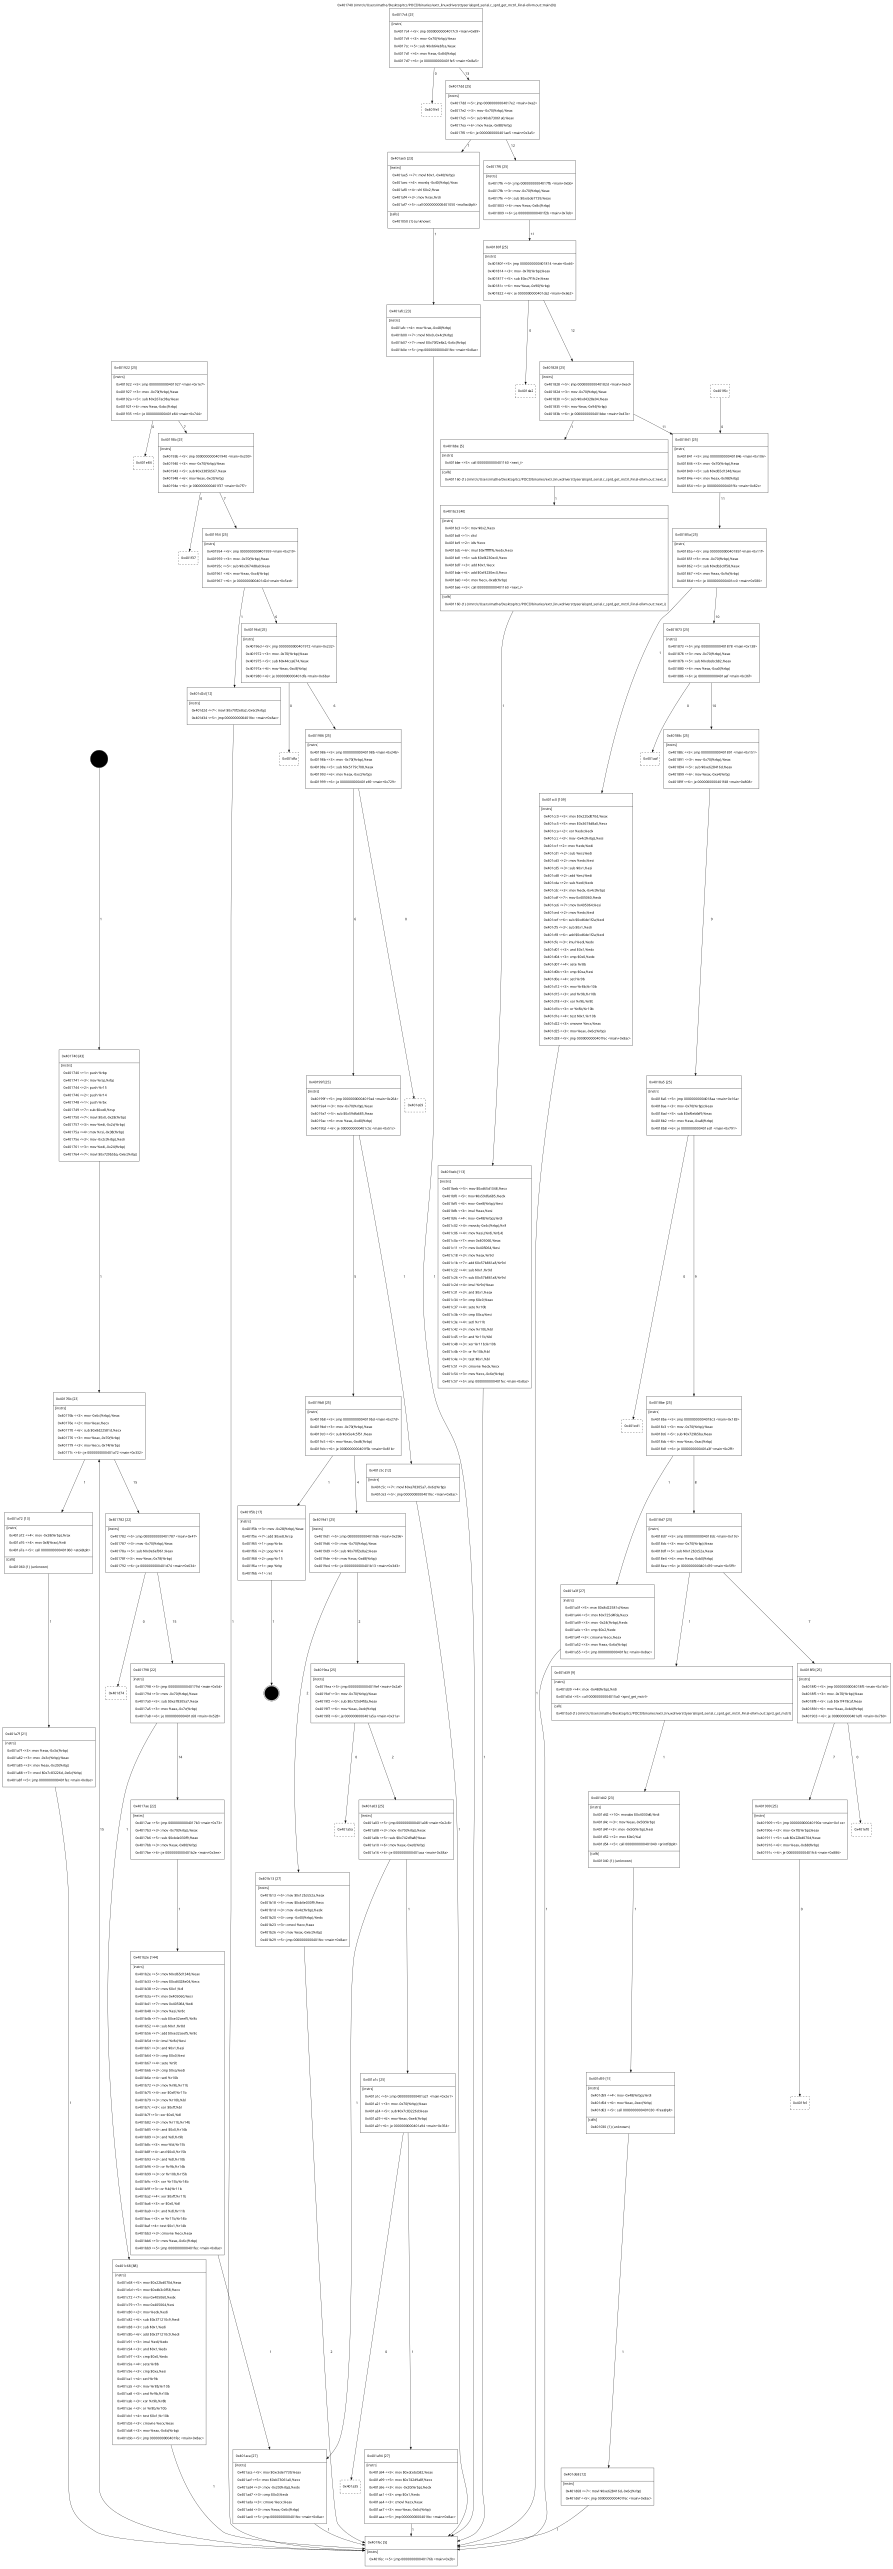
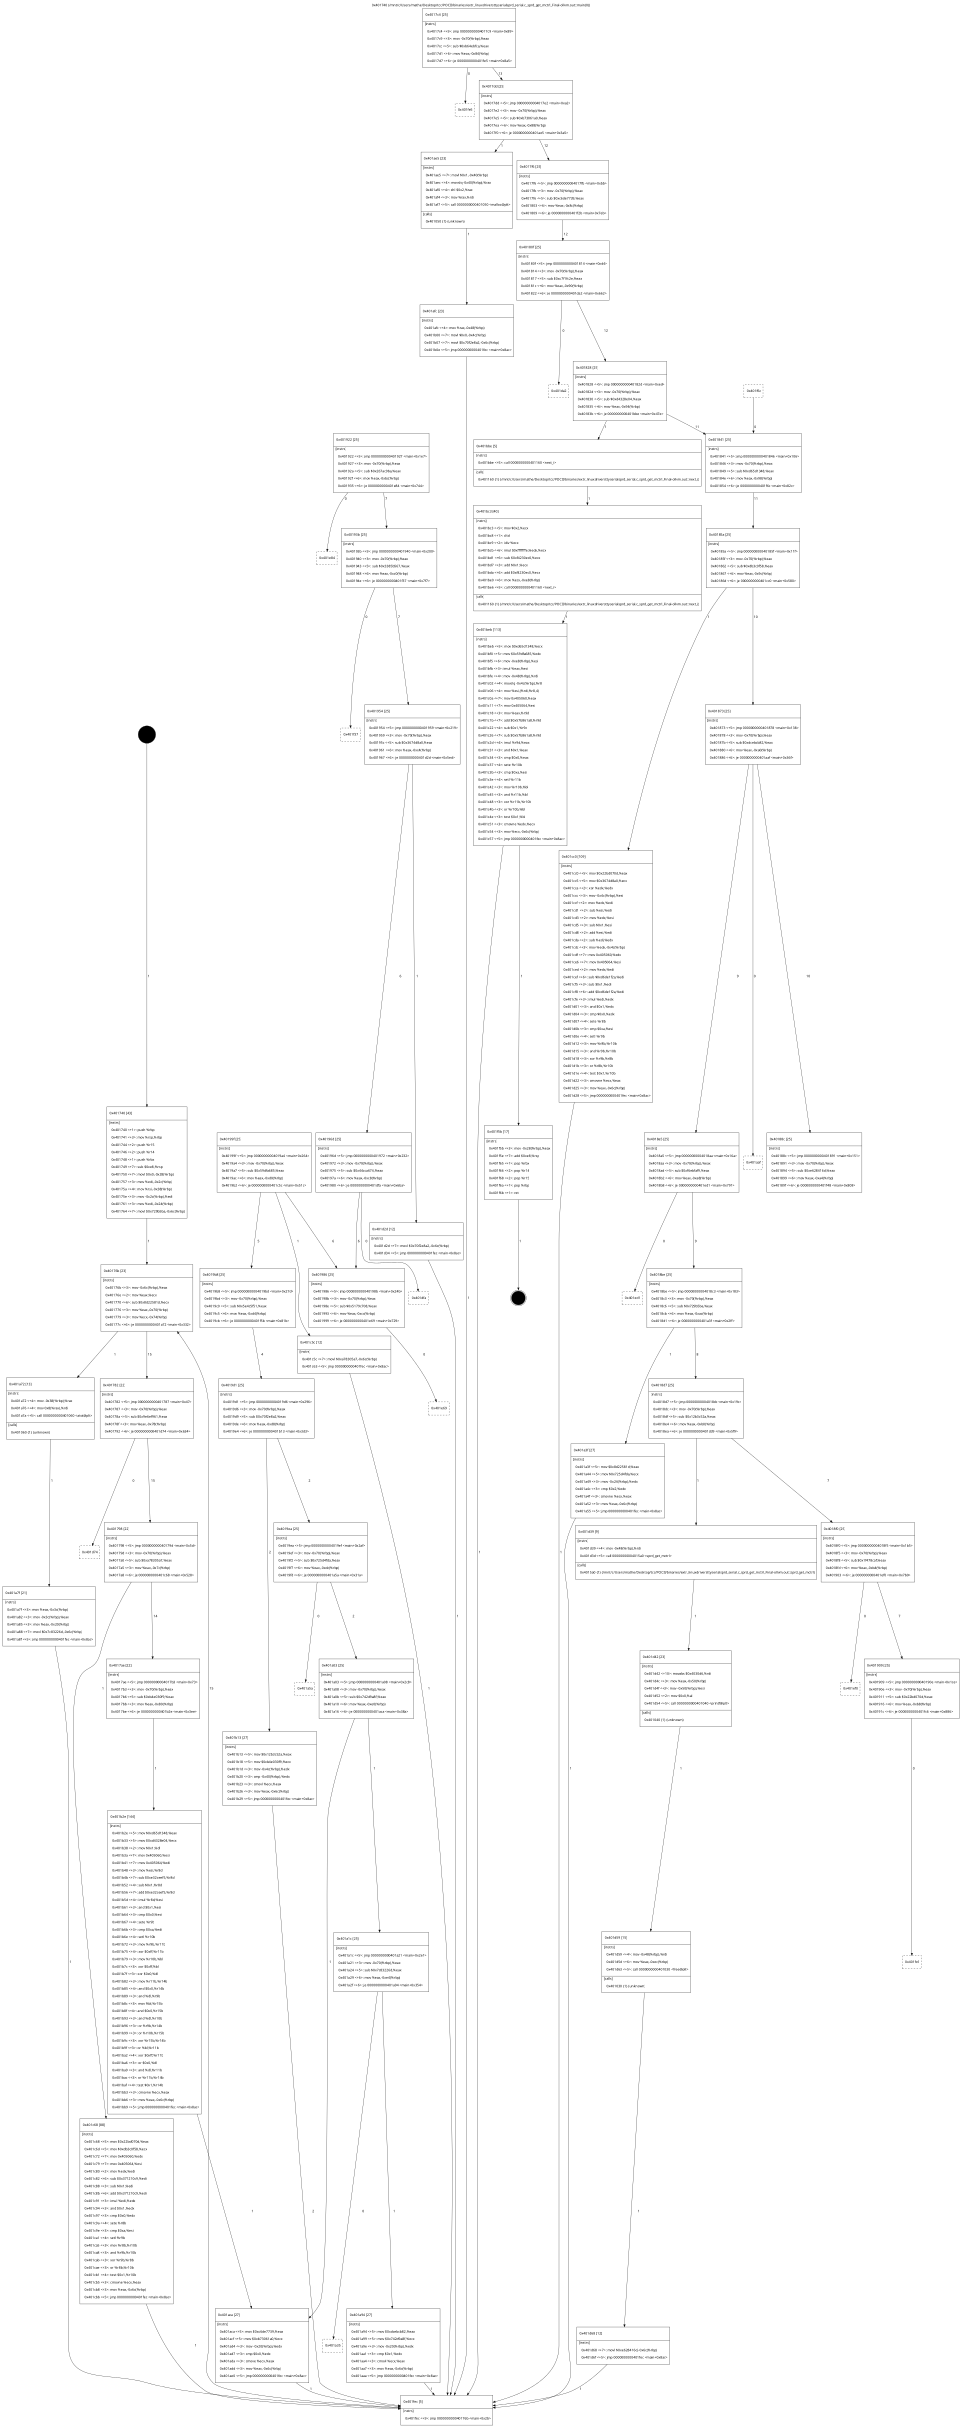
edge "0x401986 [25]" -> "0x40199f [25]": reversed
edge "0x40188c [25]" -> "0x4018a5 [25]": now "0x401873 [25]" -> "0x4018a5 [25]"
edge "0x4019b8 [25]" -> "0x401f5b [17]": now "0x401beb [113]" -> "0x401f5b [17]"
